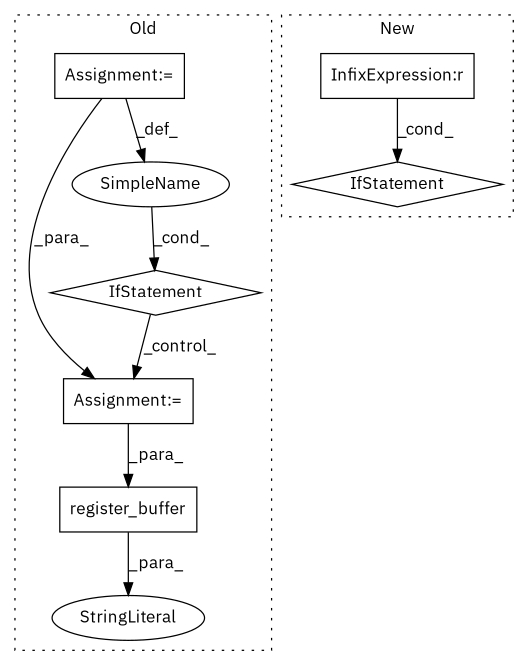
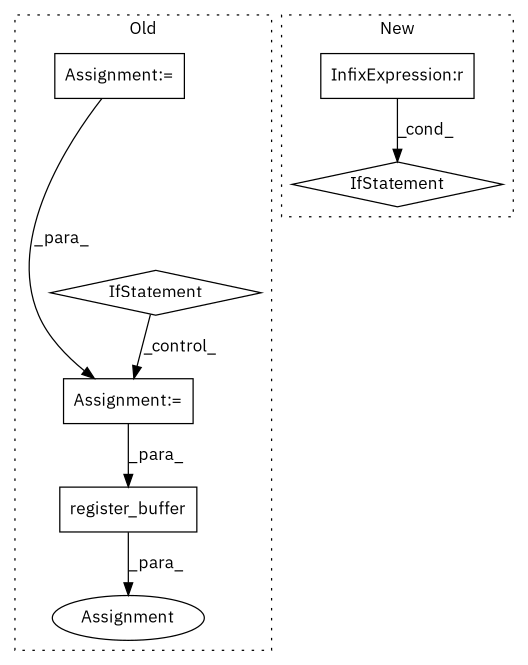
node "SimpleName": removed
node "StringLiteral": label "StringLiteral" -> "Assignment"
